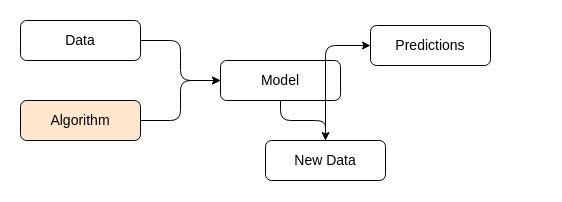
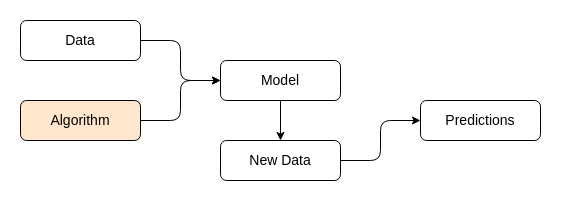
node "Predictions": moved (431, 46) -> (481, 121)
node "New Data": moved (326, 161) -> (281, 161)
